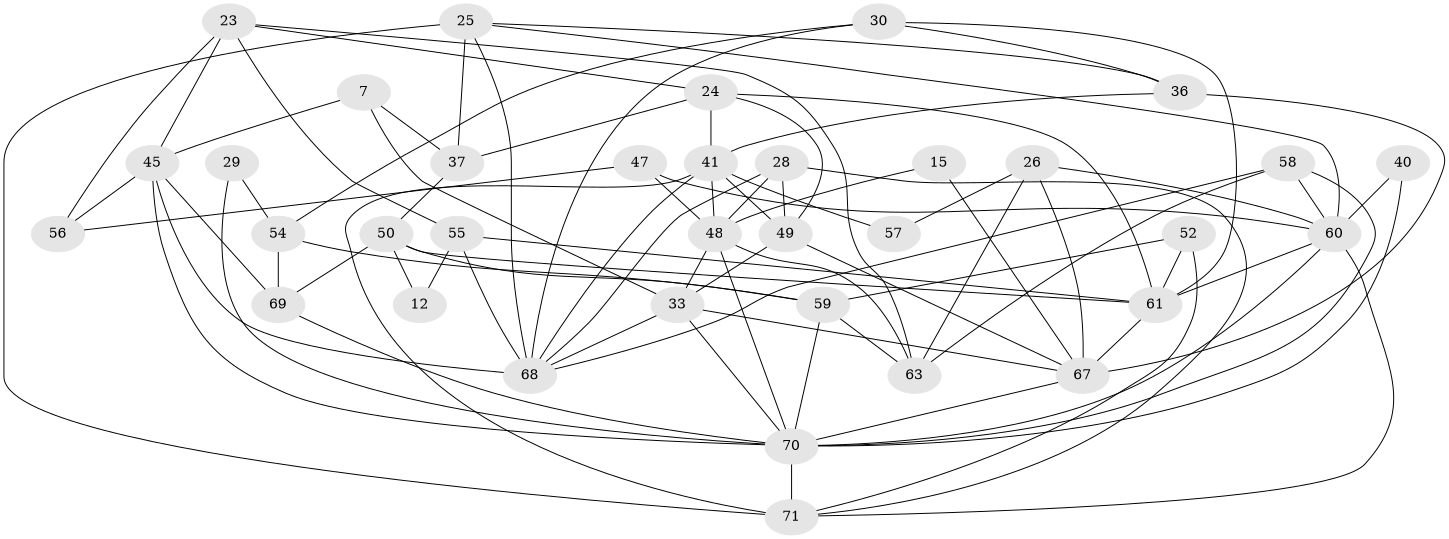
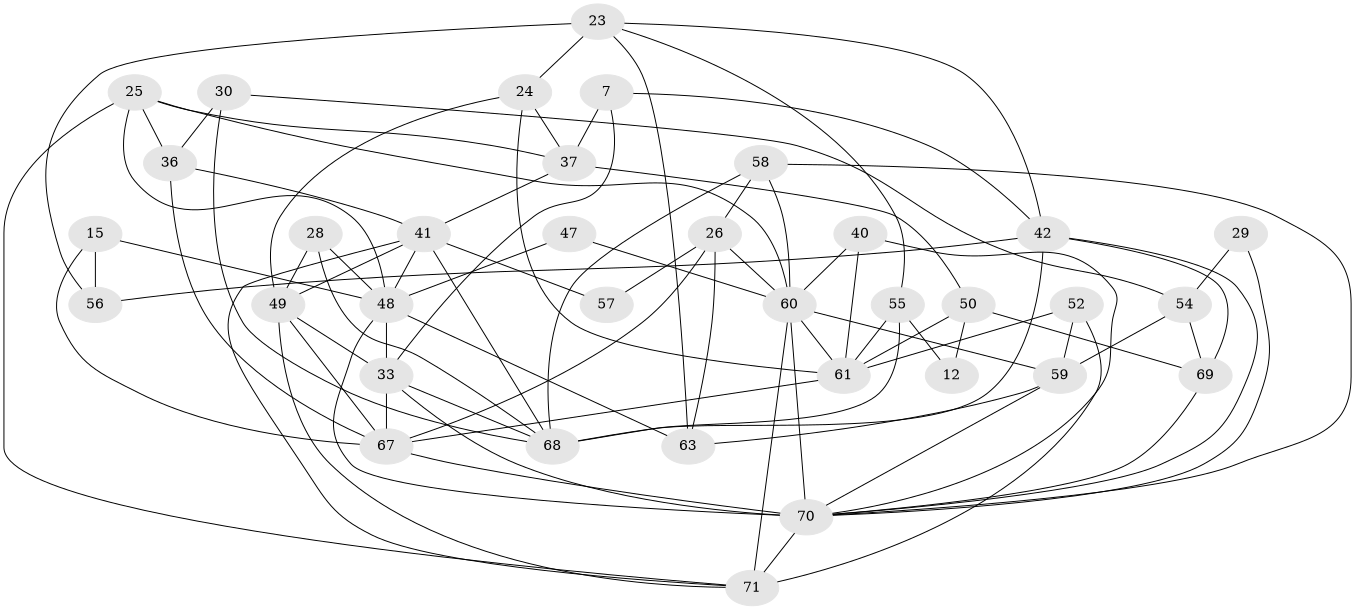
edge "30" -- "61": now "40" -- "61"
edge "24" -- "41": now "37" -- "41"
node "45": label "45" -> "42"
edge "25" -- "68": now "25" -- "48"
edge "47" -- "56": now "15" -- "56"
edge "58" -- "63": now "58" -- "26"
edge "50" -- "59": now "60" -- "59"
edge "28" -- "71": now "49" -- "71"
